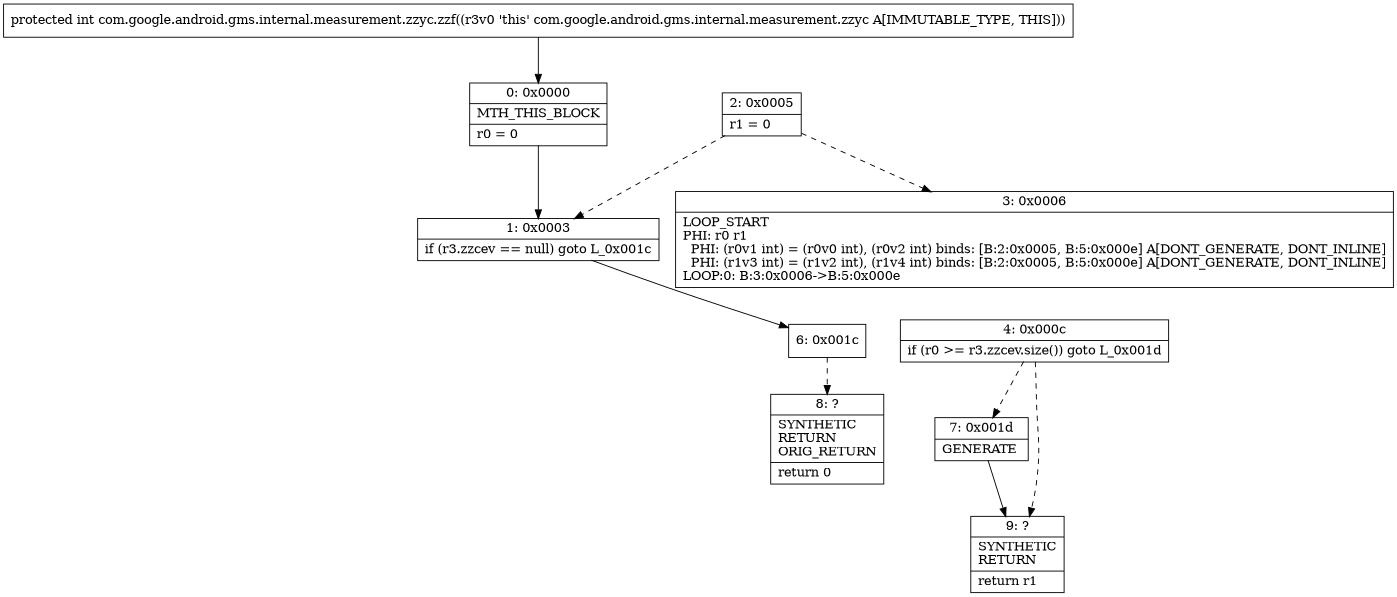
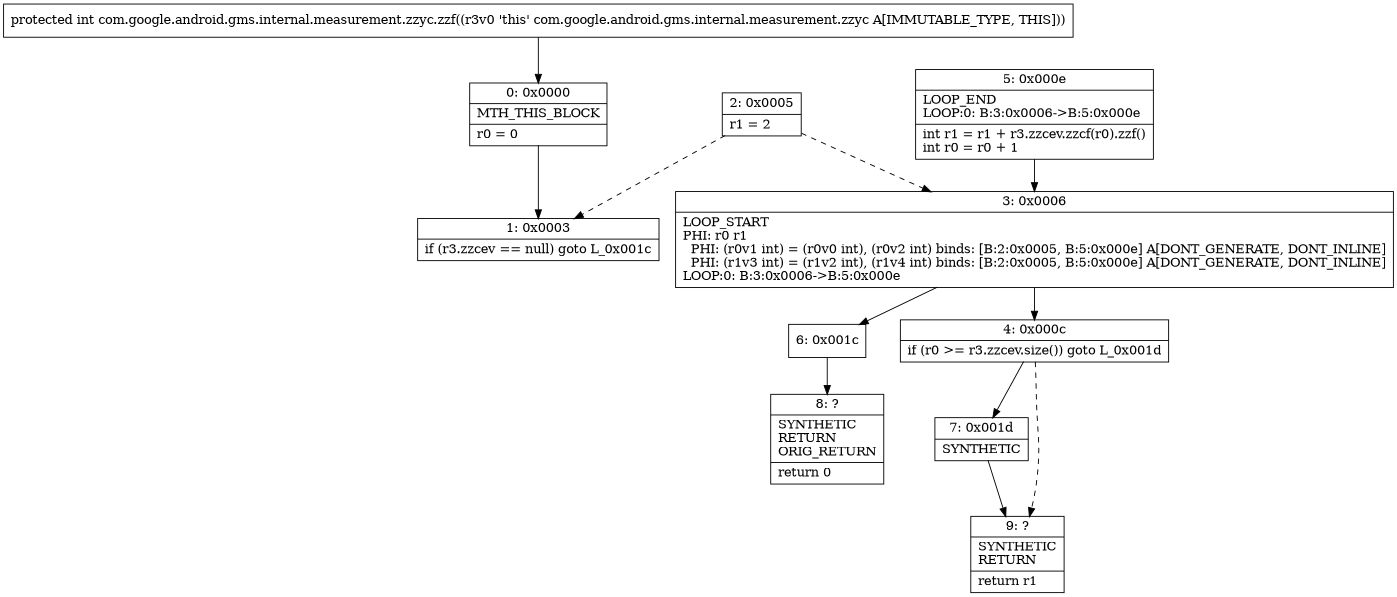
node "5: 0x000e": added
node "2: 0x0005": text "r1 = 0" -> "r1 = 2"
edge "1: 0x0003" -> "6: 0x001c": now "3: 0x0006" -> "6: 0x001c"
edge "3: 0x0006" -> "4: 0x000c": added
edge "6: 0x001c" -> "8: ?": style dashed -> solid
edge "4: 0x000c" -> "7: 0x001d": style dashed -> solid
node "7: 0x001d": text "GENERATE" -> "SYNTHETIC"
